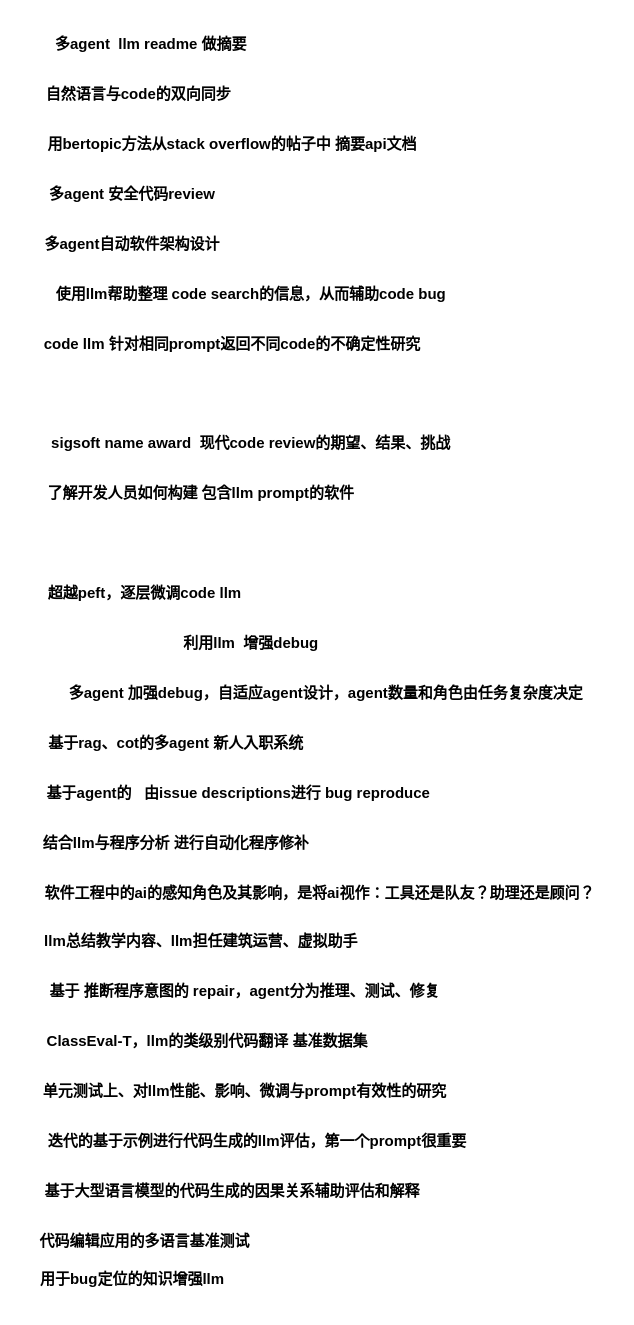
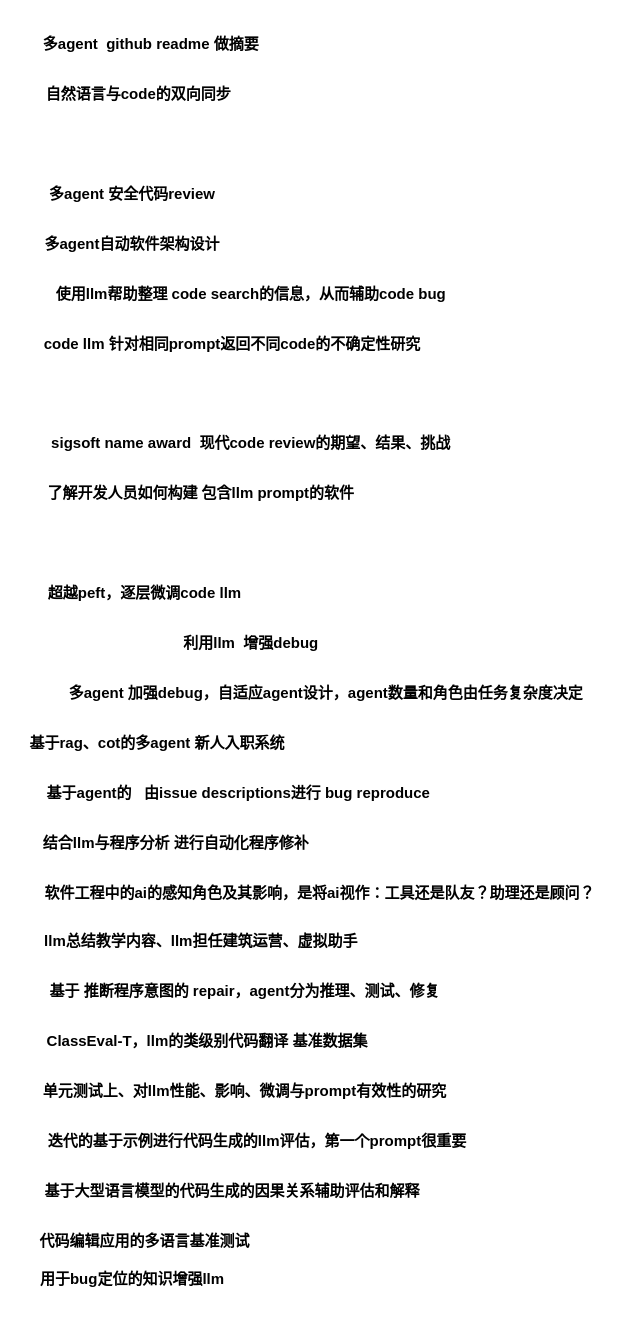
node "多agent llm readme 做摘要": label "多agent llm readme 做摘要" -> "多agent github readme 做摘要"
node "用bertopic方法从stack overflow的帖子中 摘要api文档": removed
node "基于rag、cot的多agent 新人入职系统": moved (176, 743) -> (157, 743)
